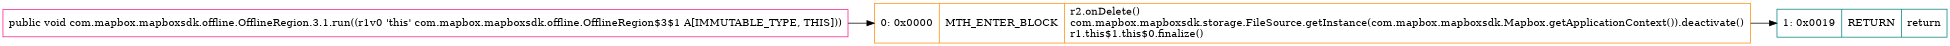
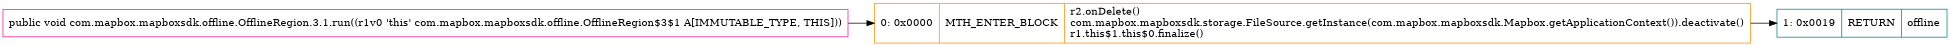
node "1: 0x0019": text "return" -> "offline"
